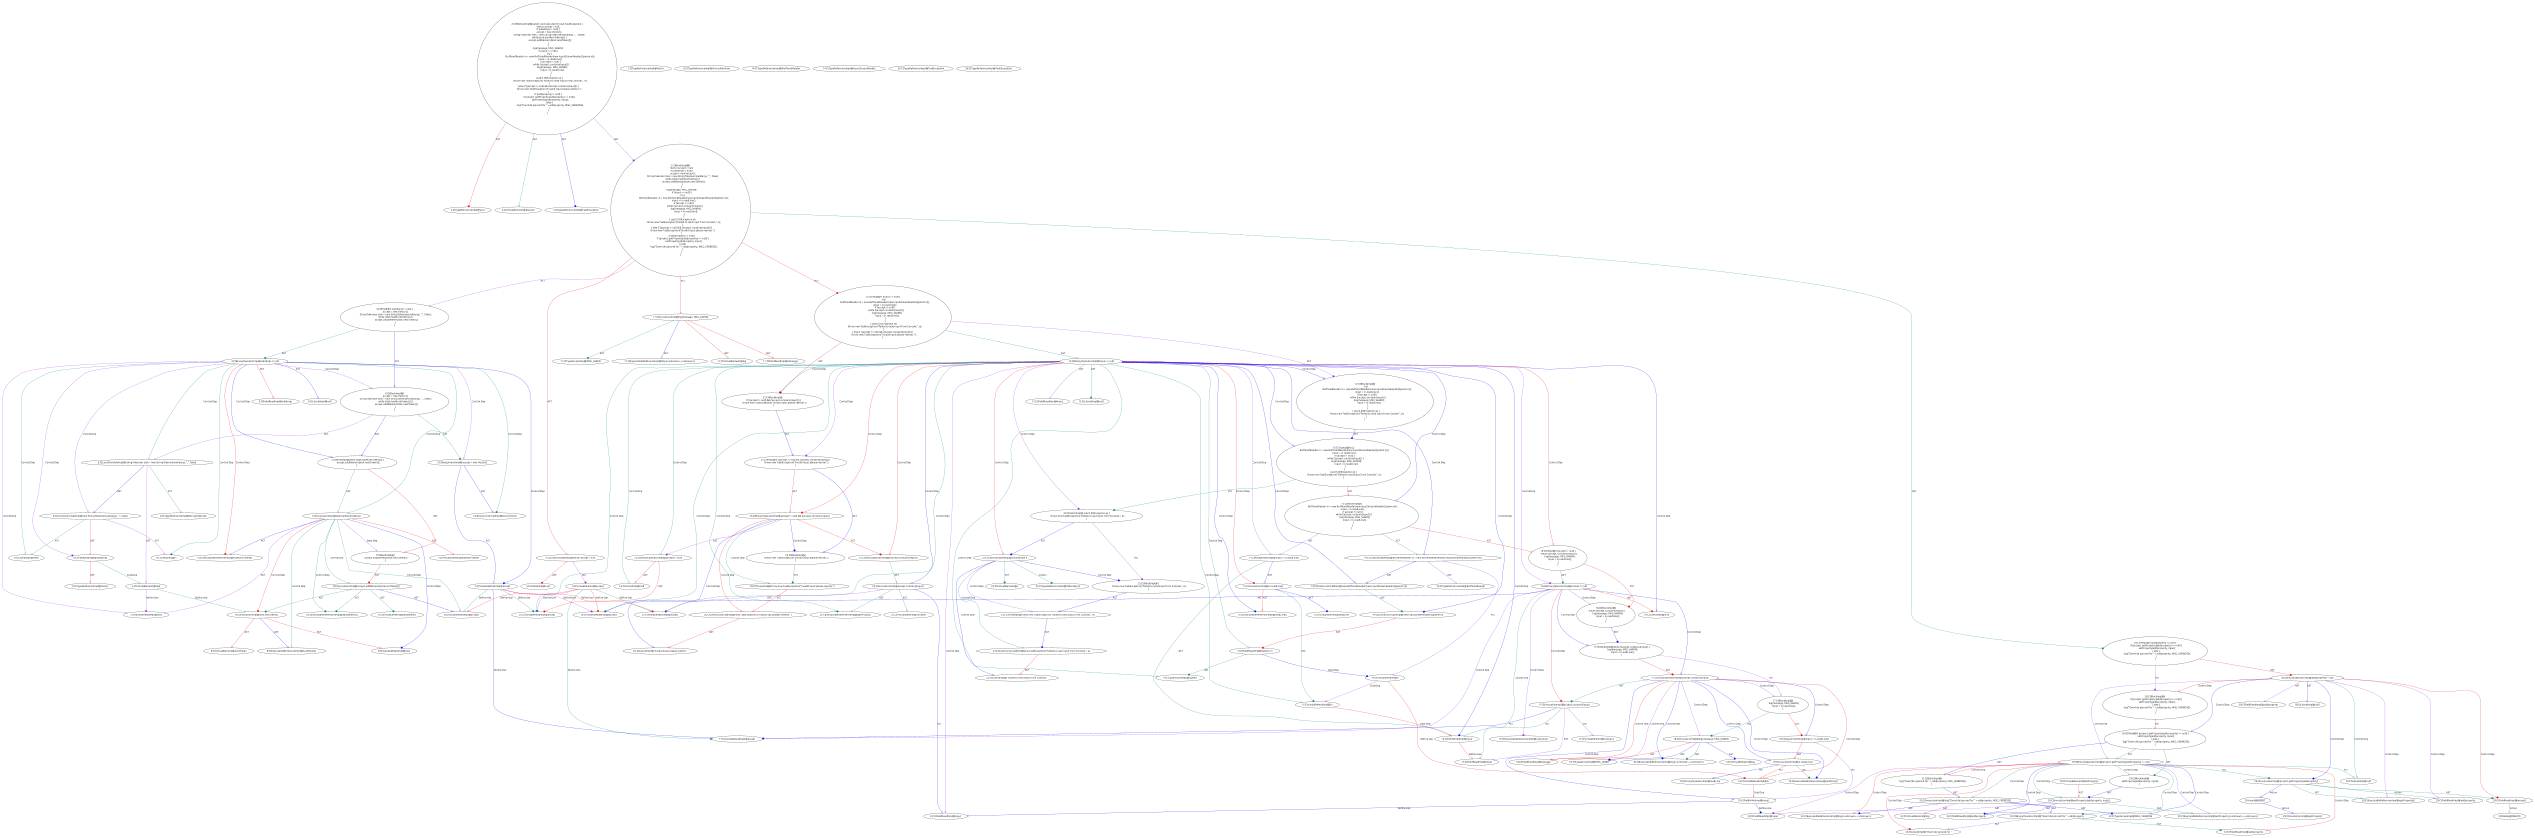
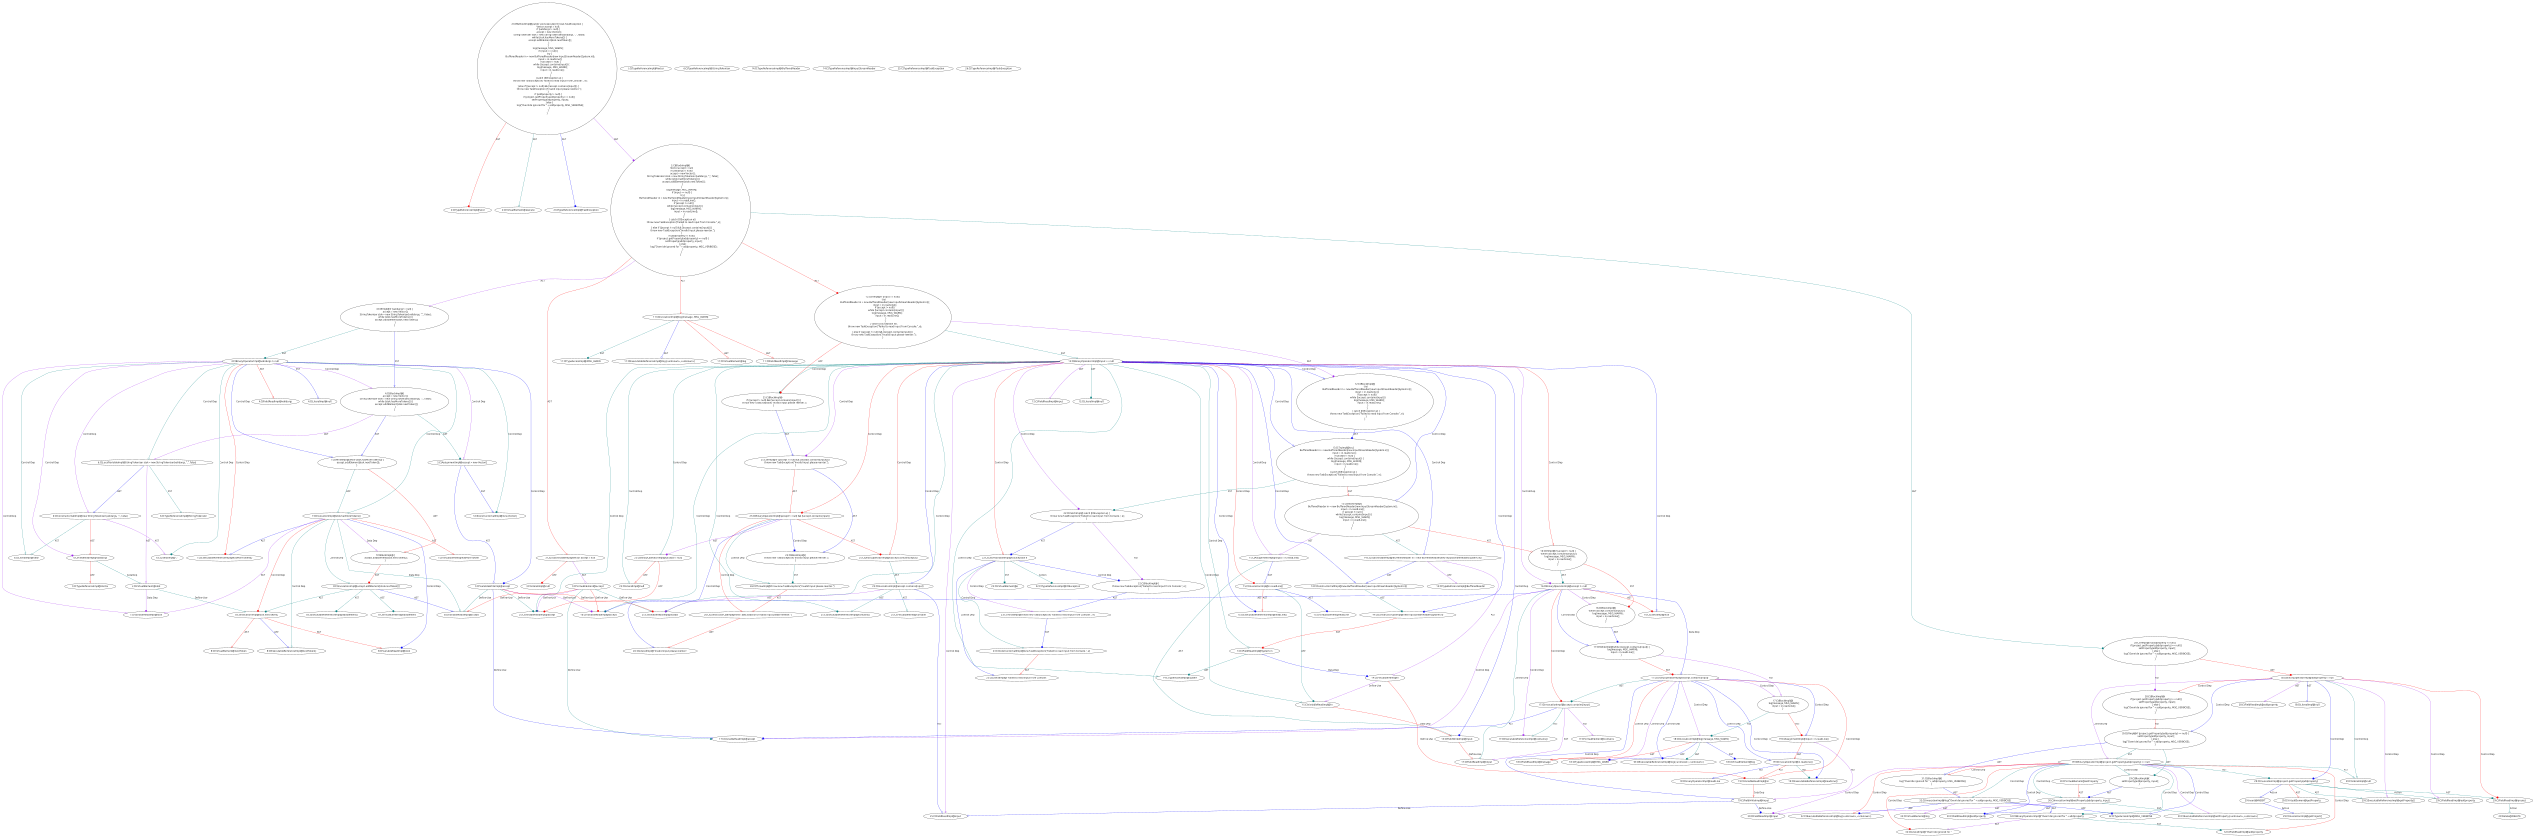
edge "7:CtInvocationImpl@stok.hasMoreTokens()" -> "8:CtExecutableReferenceImpl@addElement()": removed, label "Control Dep"
edge "3:CtLocalVariableImpl@Vector accept = null" -> "3:CtVirtualElement@accept": arrowhead box -> odot
edge "7:CtInvocationImpl@stok.hasMoreTokens()" -> "8:CtVariableReadImpl@accept": label "Control Dep" -> "Data Dep"
edge "6:CtVirtualElement@stok" -> "7:CtVariableReadImpl@stok": label "Define-Use" -> "Data Dep"
node "25:CtExecutableReferenceImpl@getProject()": label "25:CtExecutableReferenceImpl@getProject()" -> "25:CtExecutableReferenceImpl@contains()"
edge "16:CtBinaryOperatorImpl@accept != null" -> "17:CtUnaryOperatorImpl@!accept.contains(input)": label "Control Dep" -> "Data Dep"
edge "14:CtVirtualElement@in" -> "15:CtVariableReadImpl@in": label "Data Dep" -> "Define-Use"
edge "17:CtInvocationImpl@accept.contains(input)" -> "15:CtFieldWriteImpl@input": now "17:CtInvocationImpl@accept.contains(input)" -> "17:CtExecutableReferenceImpl@contains()"
node "29:CtVirtualElement@getProperty": added
